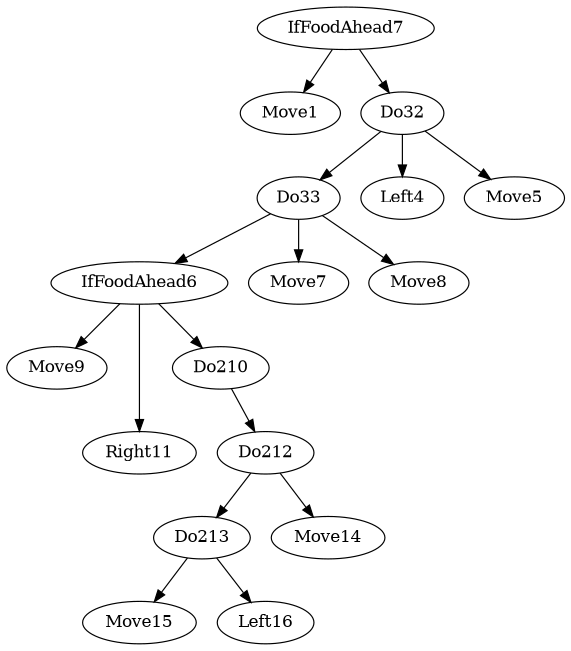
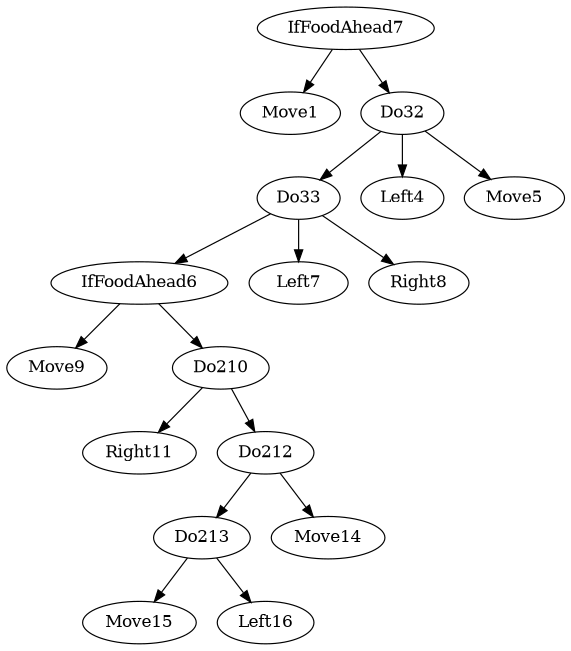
node "Move7": label "Move7" -> "Left7"
node "Move8": label "Move8" -> "Right8"
edge "IfFoodAhead6" -> "Right11": now "Do210" -> "Right11"
